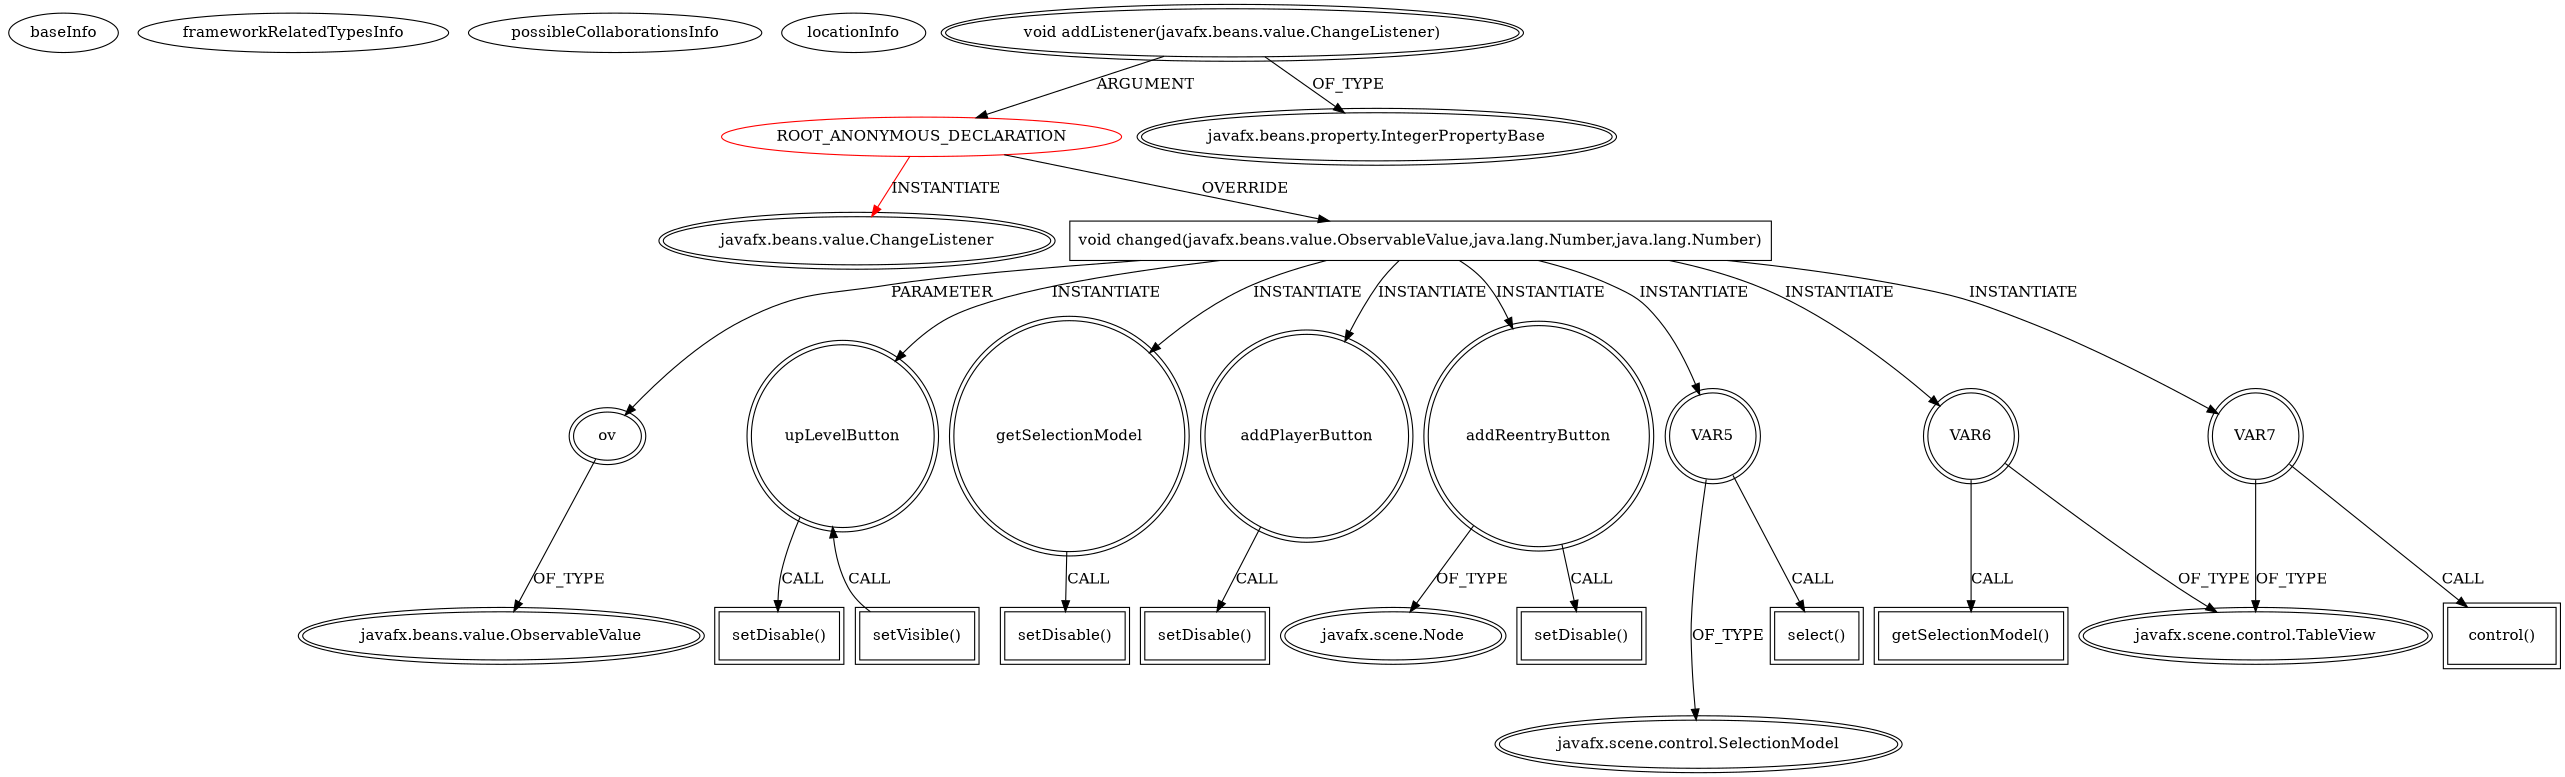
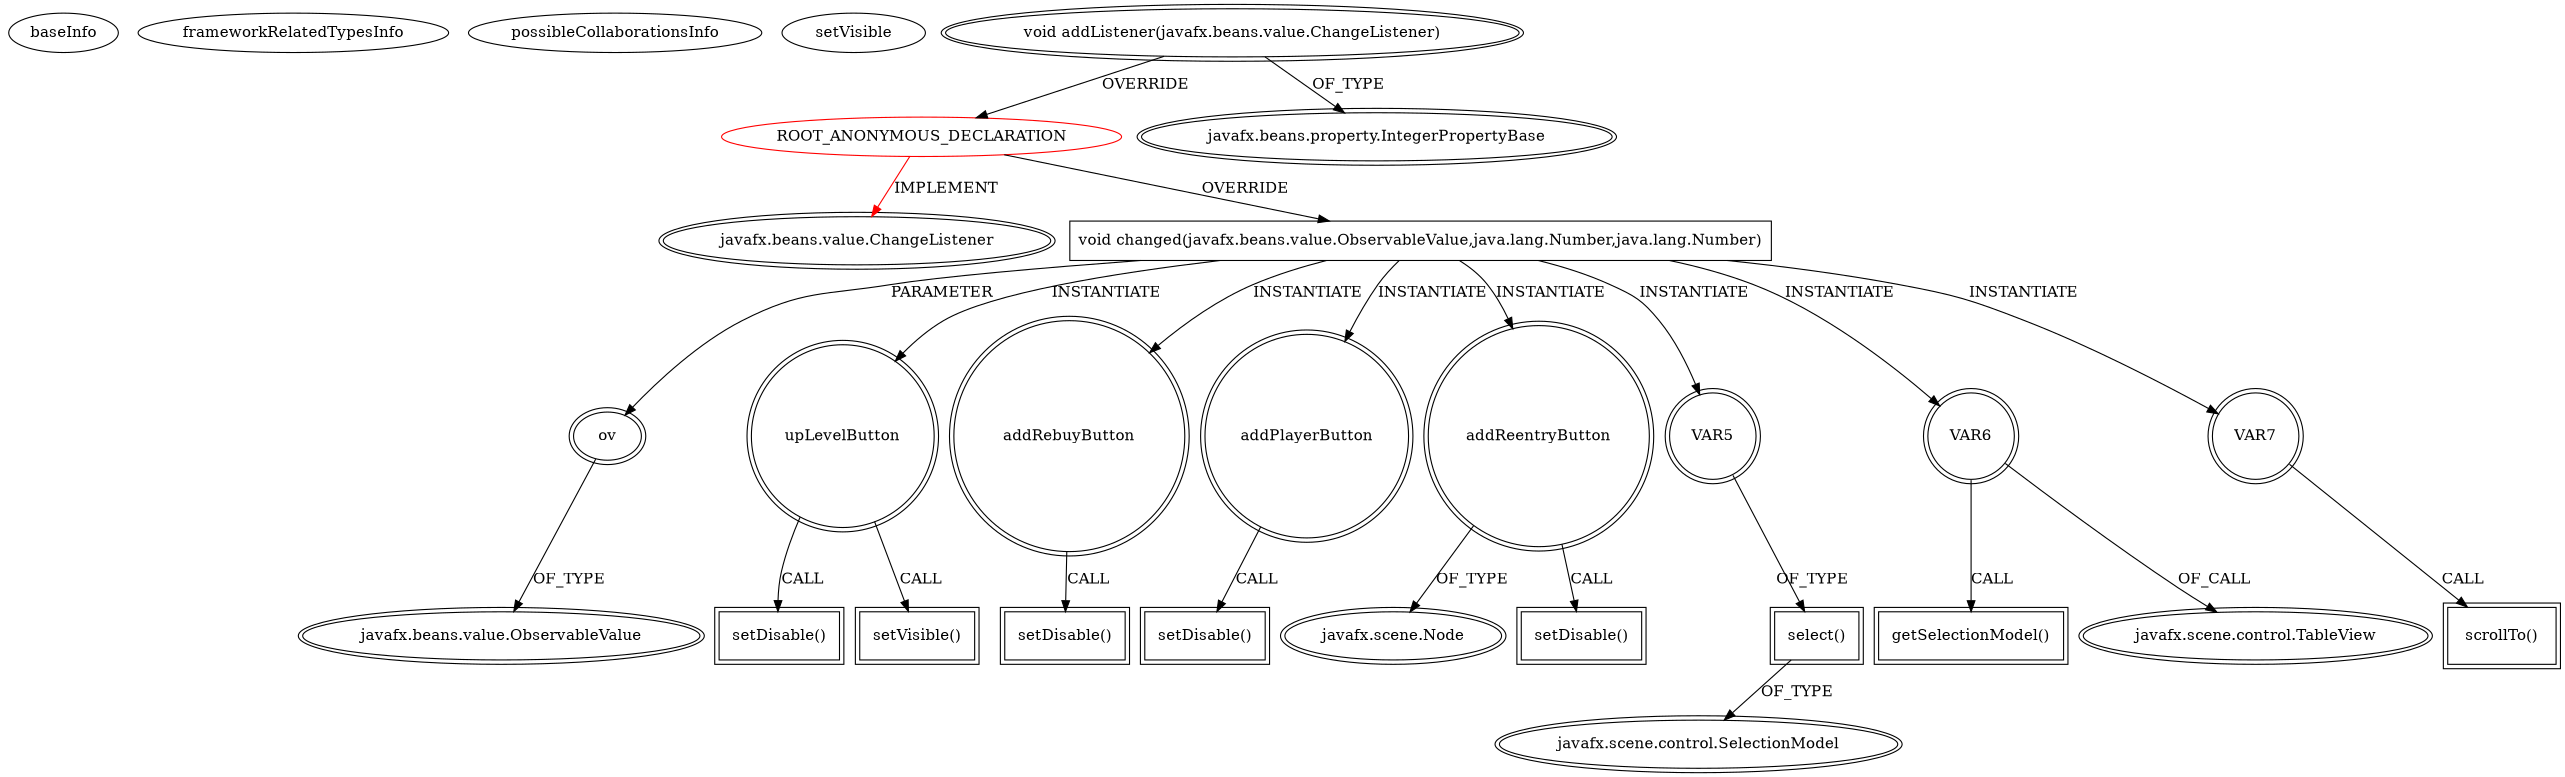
node "locationInfo": label "locationInfo" -> "setVisible"
edge "void addListener(javafx.beans.value.ChangeListener)" -> "ROOT_ANONYMOUS_DECLARATION": label "ARGUMENT" -> "OVERRIDE"
edge "ROOT_ANONYMOUS_DECLARATION" -> "javafx.beans.value.ChangeListener": label "INSTANTIATE" -> "IMPLEMENT"
node "getSelectionModel": label "getSelectionModel" -> "addRebuyButton"
edge "VAR7" -> "javafx.scene.control.TableView": removed, label "OF_TYPE"
edge "setVisible()" -> "upLevelButton": reversed
edge "VAR5" -> "select()": label "CALL" -> "OF_TYPE"
edge "VAR6" -> "javafx.scene.control.TableView": label "OF_TYPE" -> "OF_CALL"
edge "VAR5" -> "javafx.scene.control.SelectionModel": now "select()" -> "javafx.scene.control.SelectionModel"
node "control()": label "control()" -> "scrollTo()"
